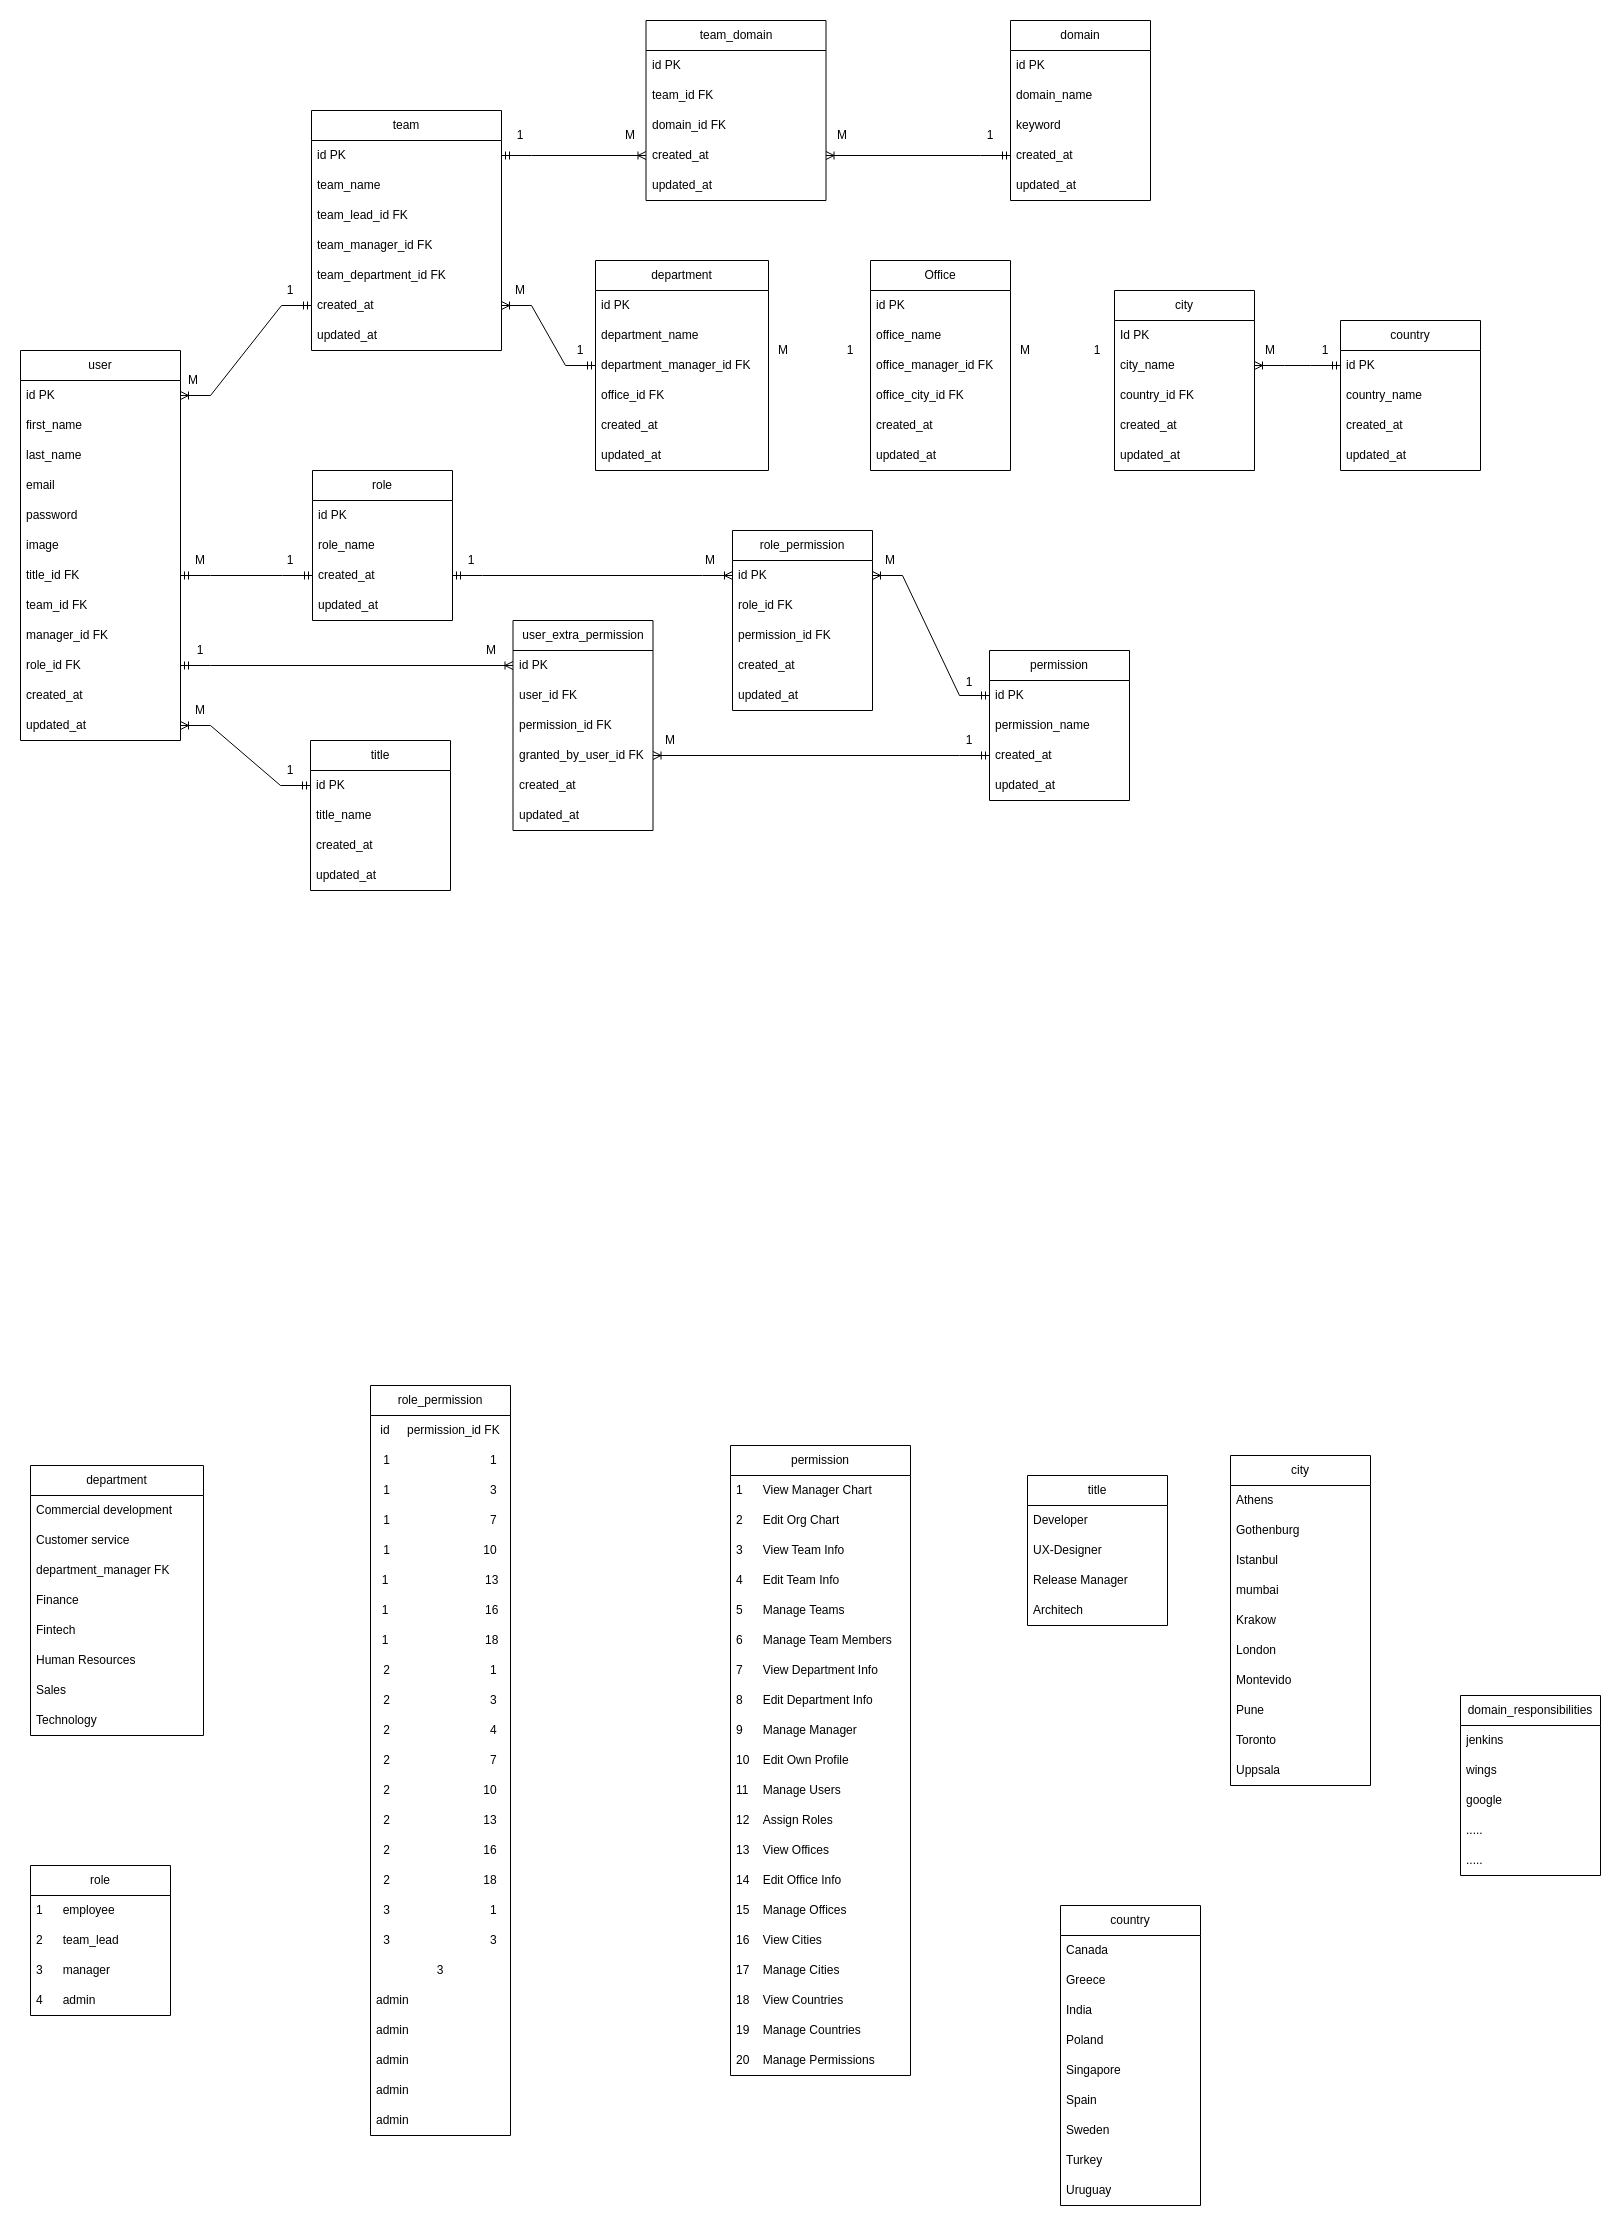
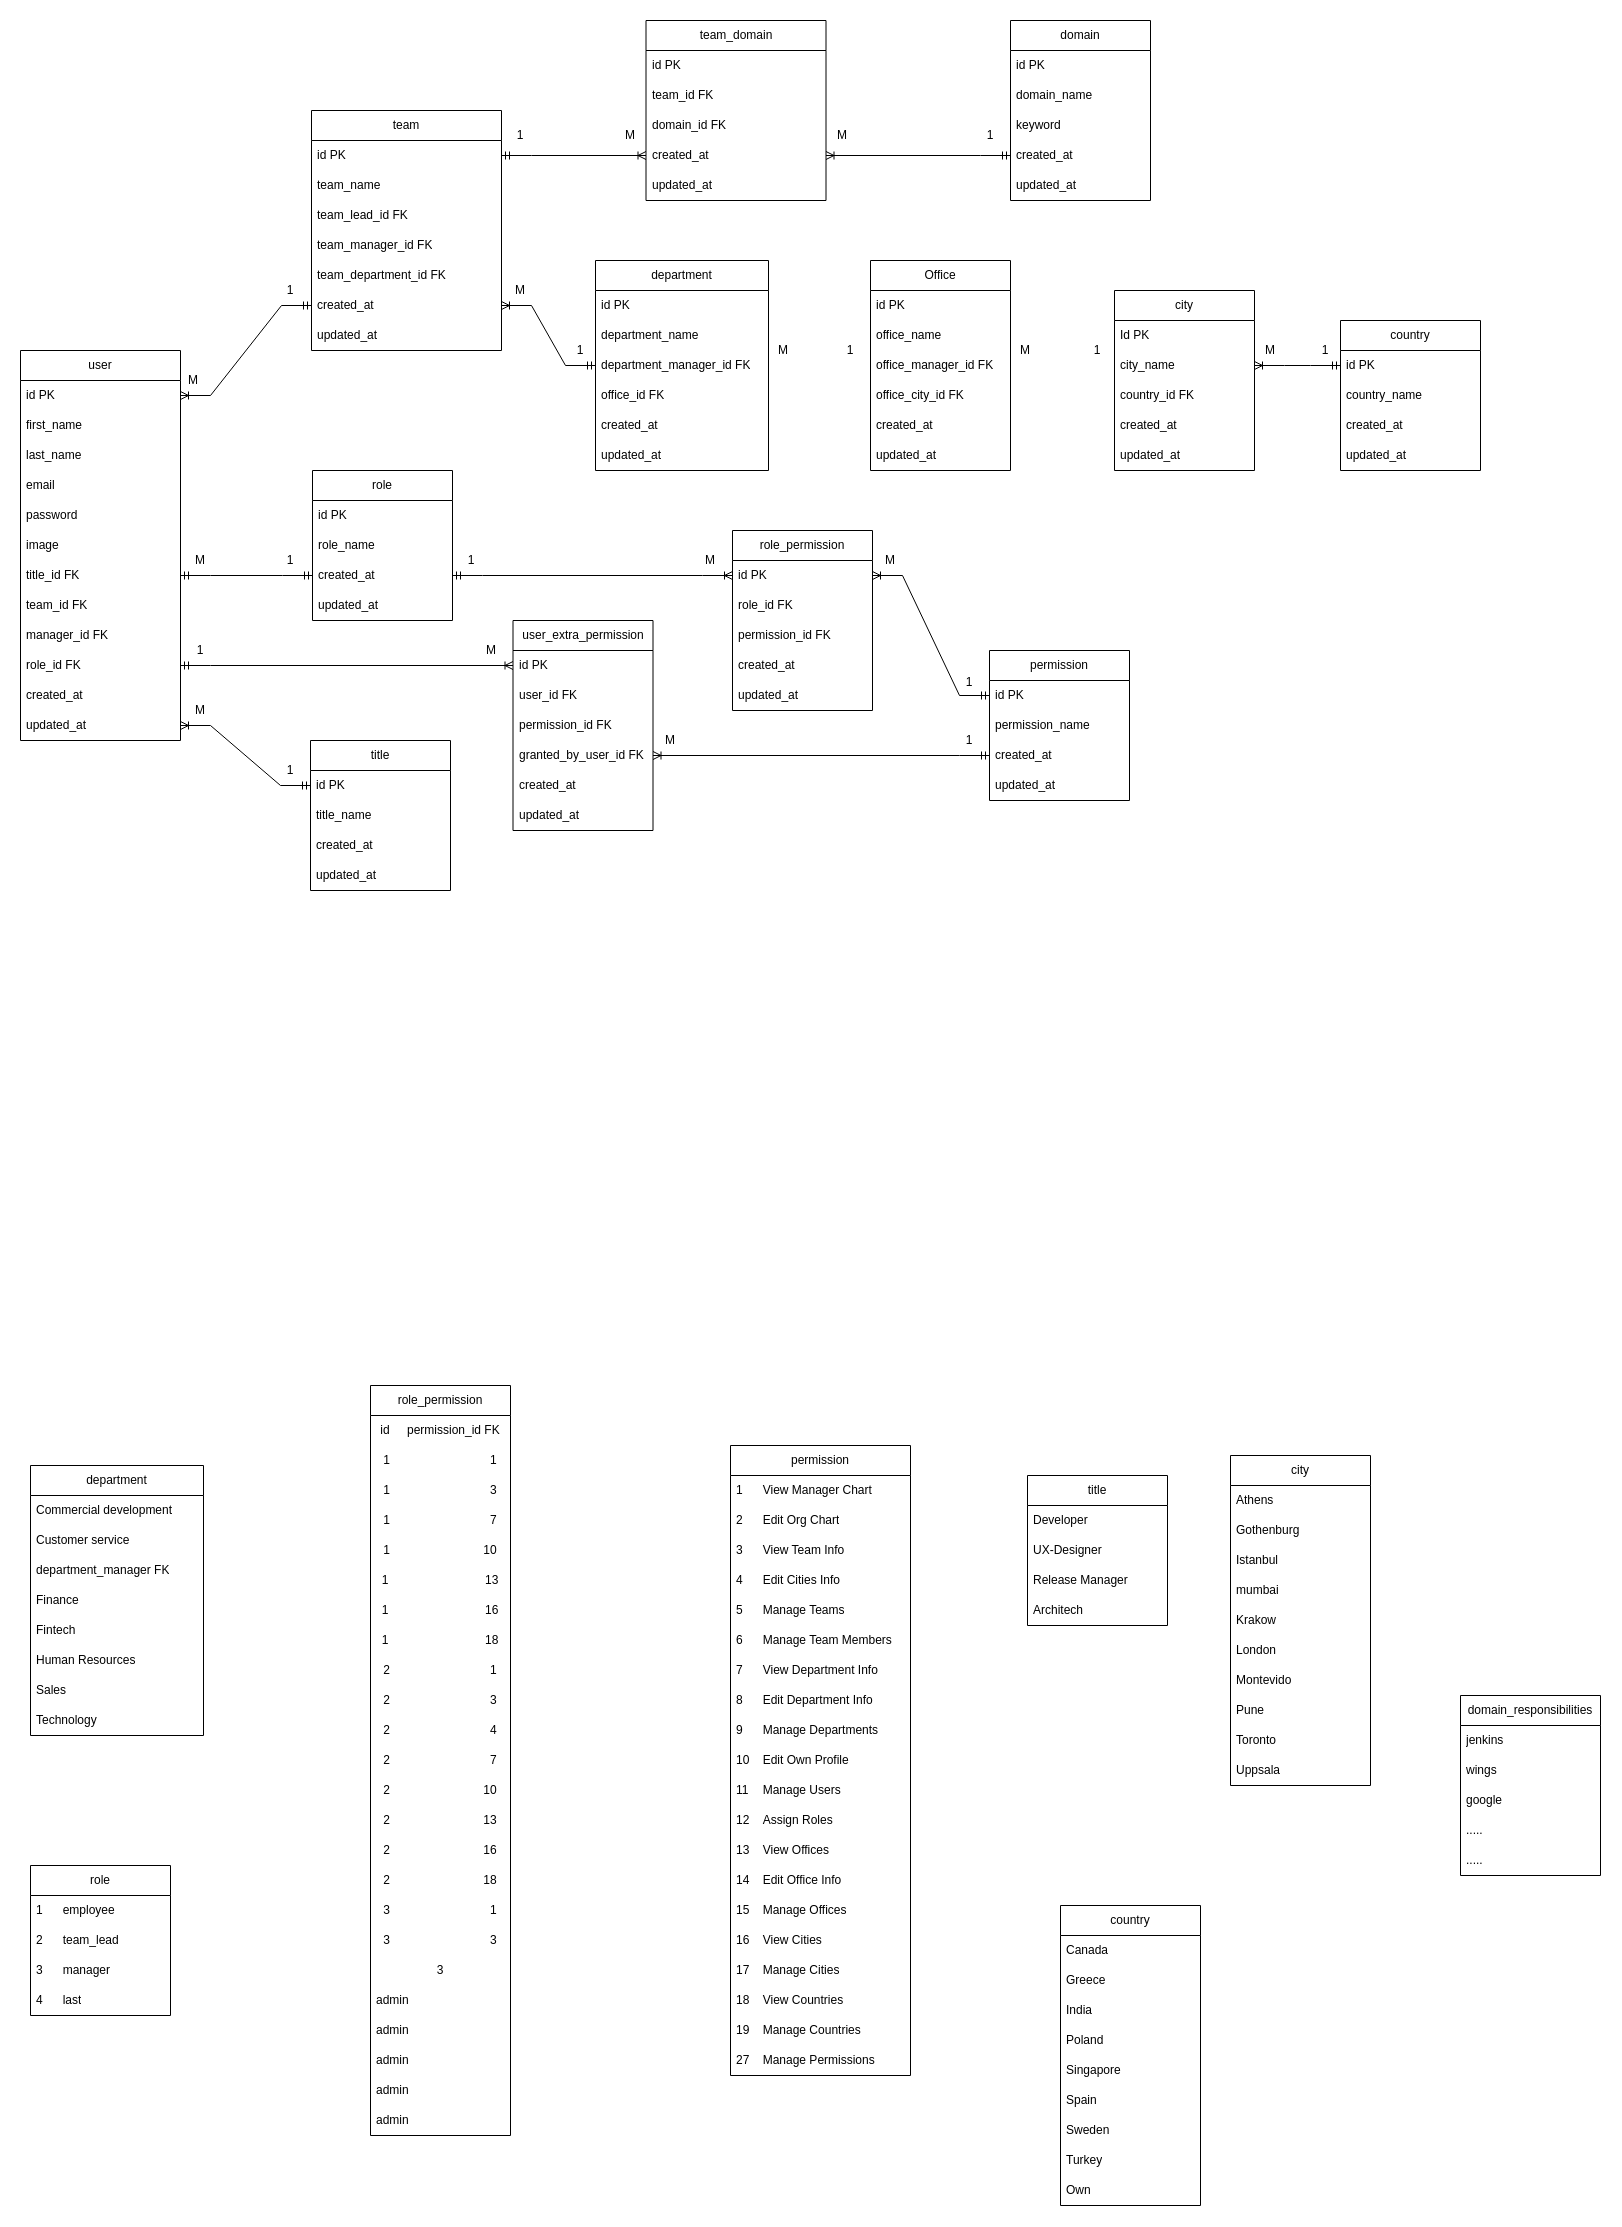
node "4 Edit Team Info": label "4 Edit Team Info" -> "4 Edit Cities Info"
node "9 Manage Manager": label "9 Manage Manager" -> "9 Manage Departments"
node "4 admin": label "4 admin" -> "4 last"
node "20 Manage Permissions": label "20 Manage Permissions" -> "27 Manage Permissions"
node "Uruguay": label "Uruguay" -> "Own"
